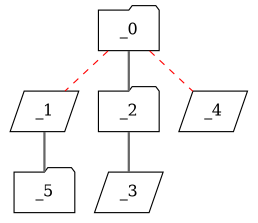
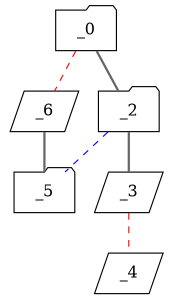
edge "_0" -- "_4": now "_3" -- "_4"
node "_1": label "_1" -> "_6"
edge "_2" -- "_5": added
